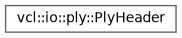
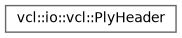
node "vcl::io::ply::PlyHeader": label "vcl::io::ply::PlyHeader" -> "vcl::io::vcl::PlyHeader"
